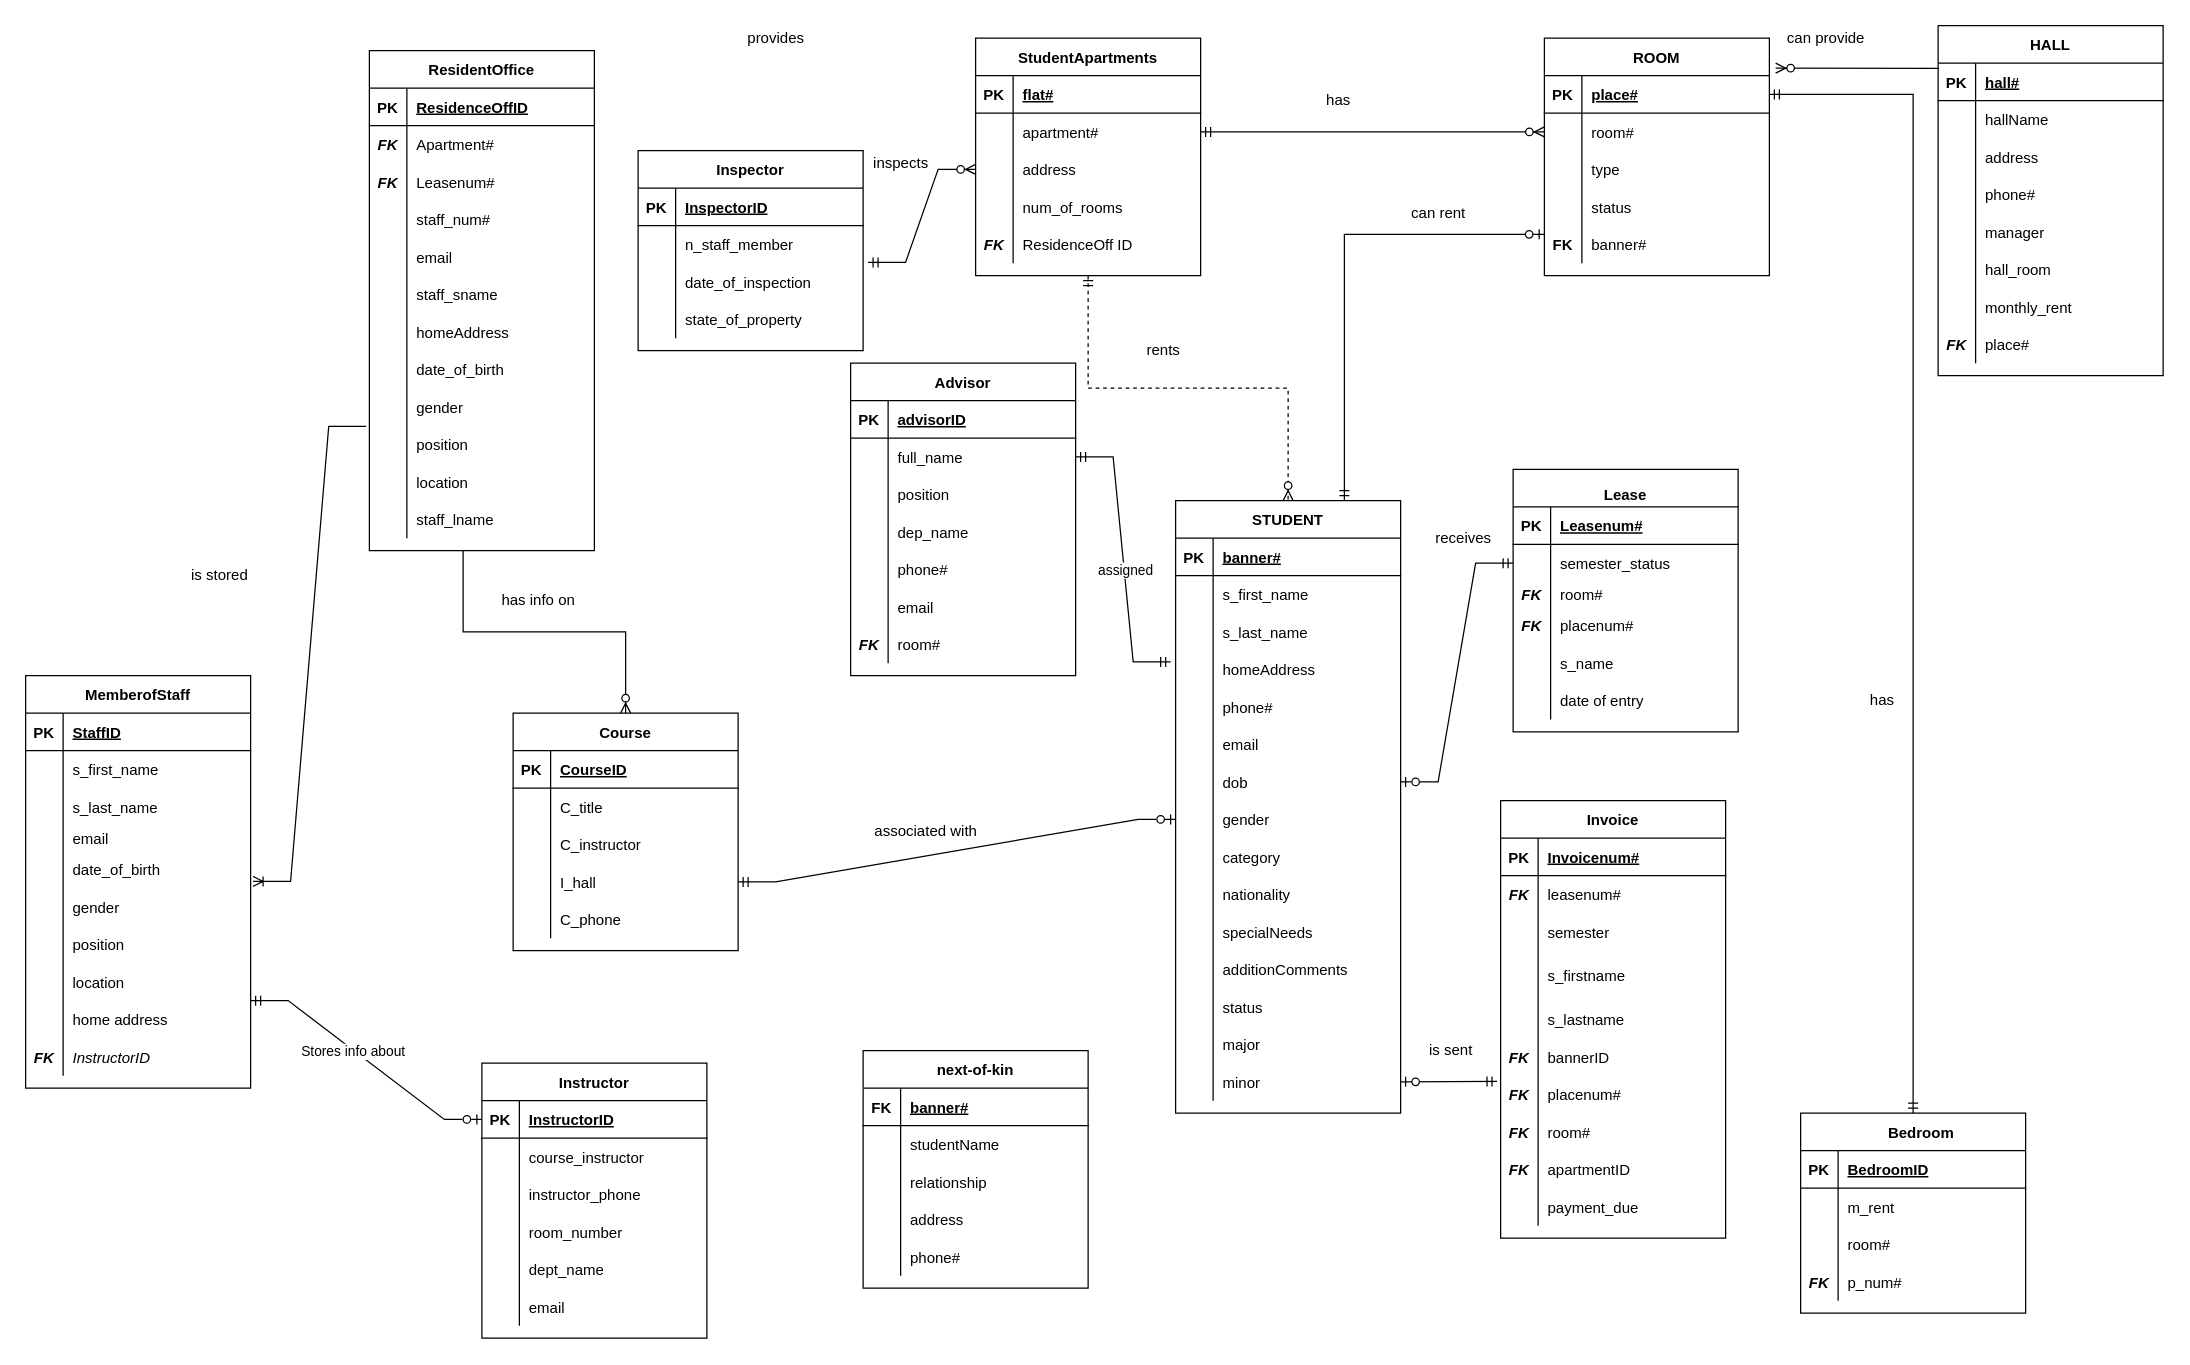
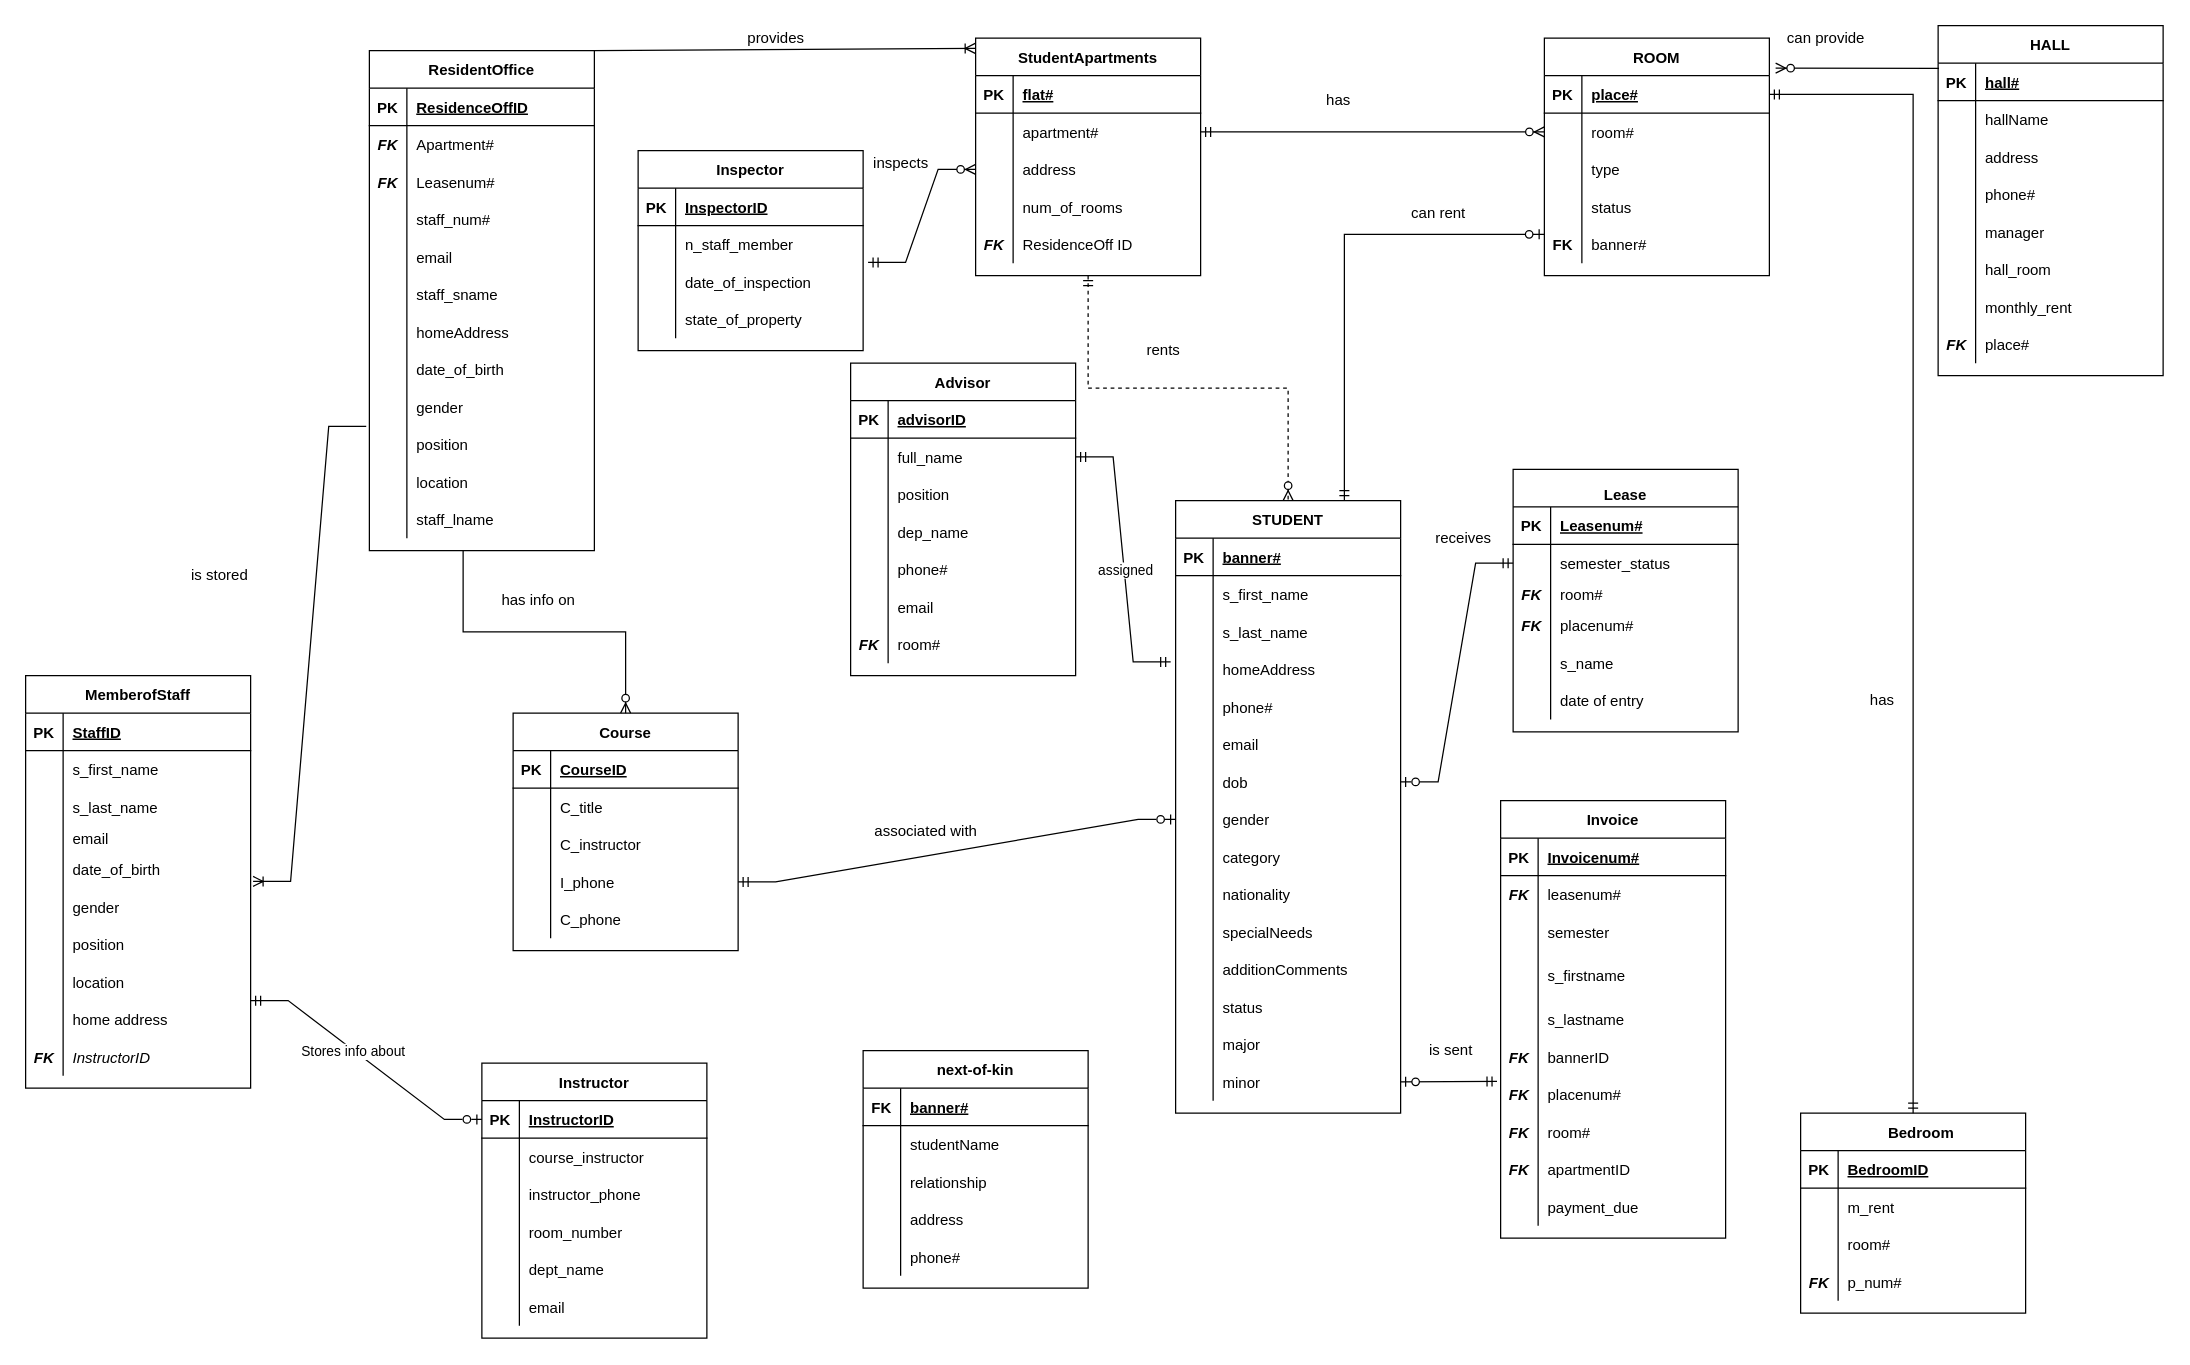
edge "ResidentOffice" -> "StudentApartments": added
node "I_hall": label "I_hall" -> "I_phone"
